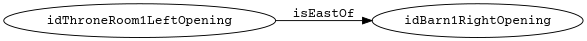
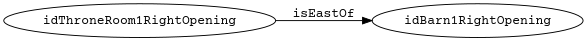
node "idThroneRoom1LeftOpening": label "idThroneRoom1LeftOpening" -> "idThroneRoom1RightOpening"
